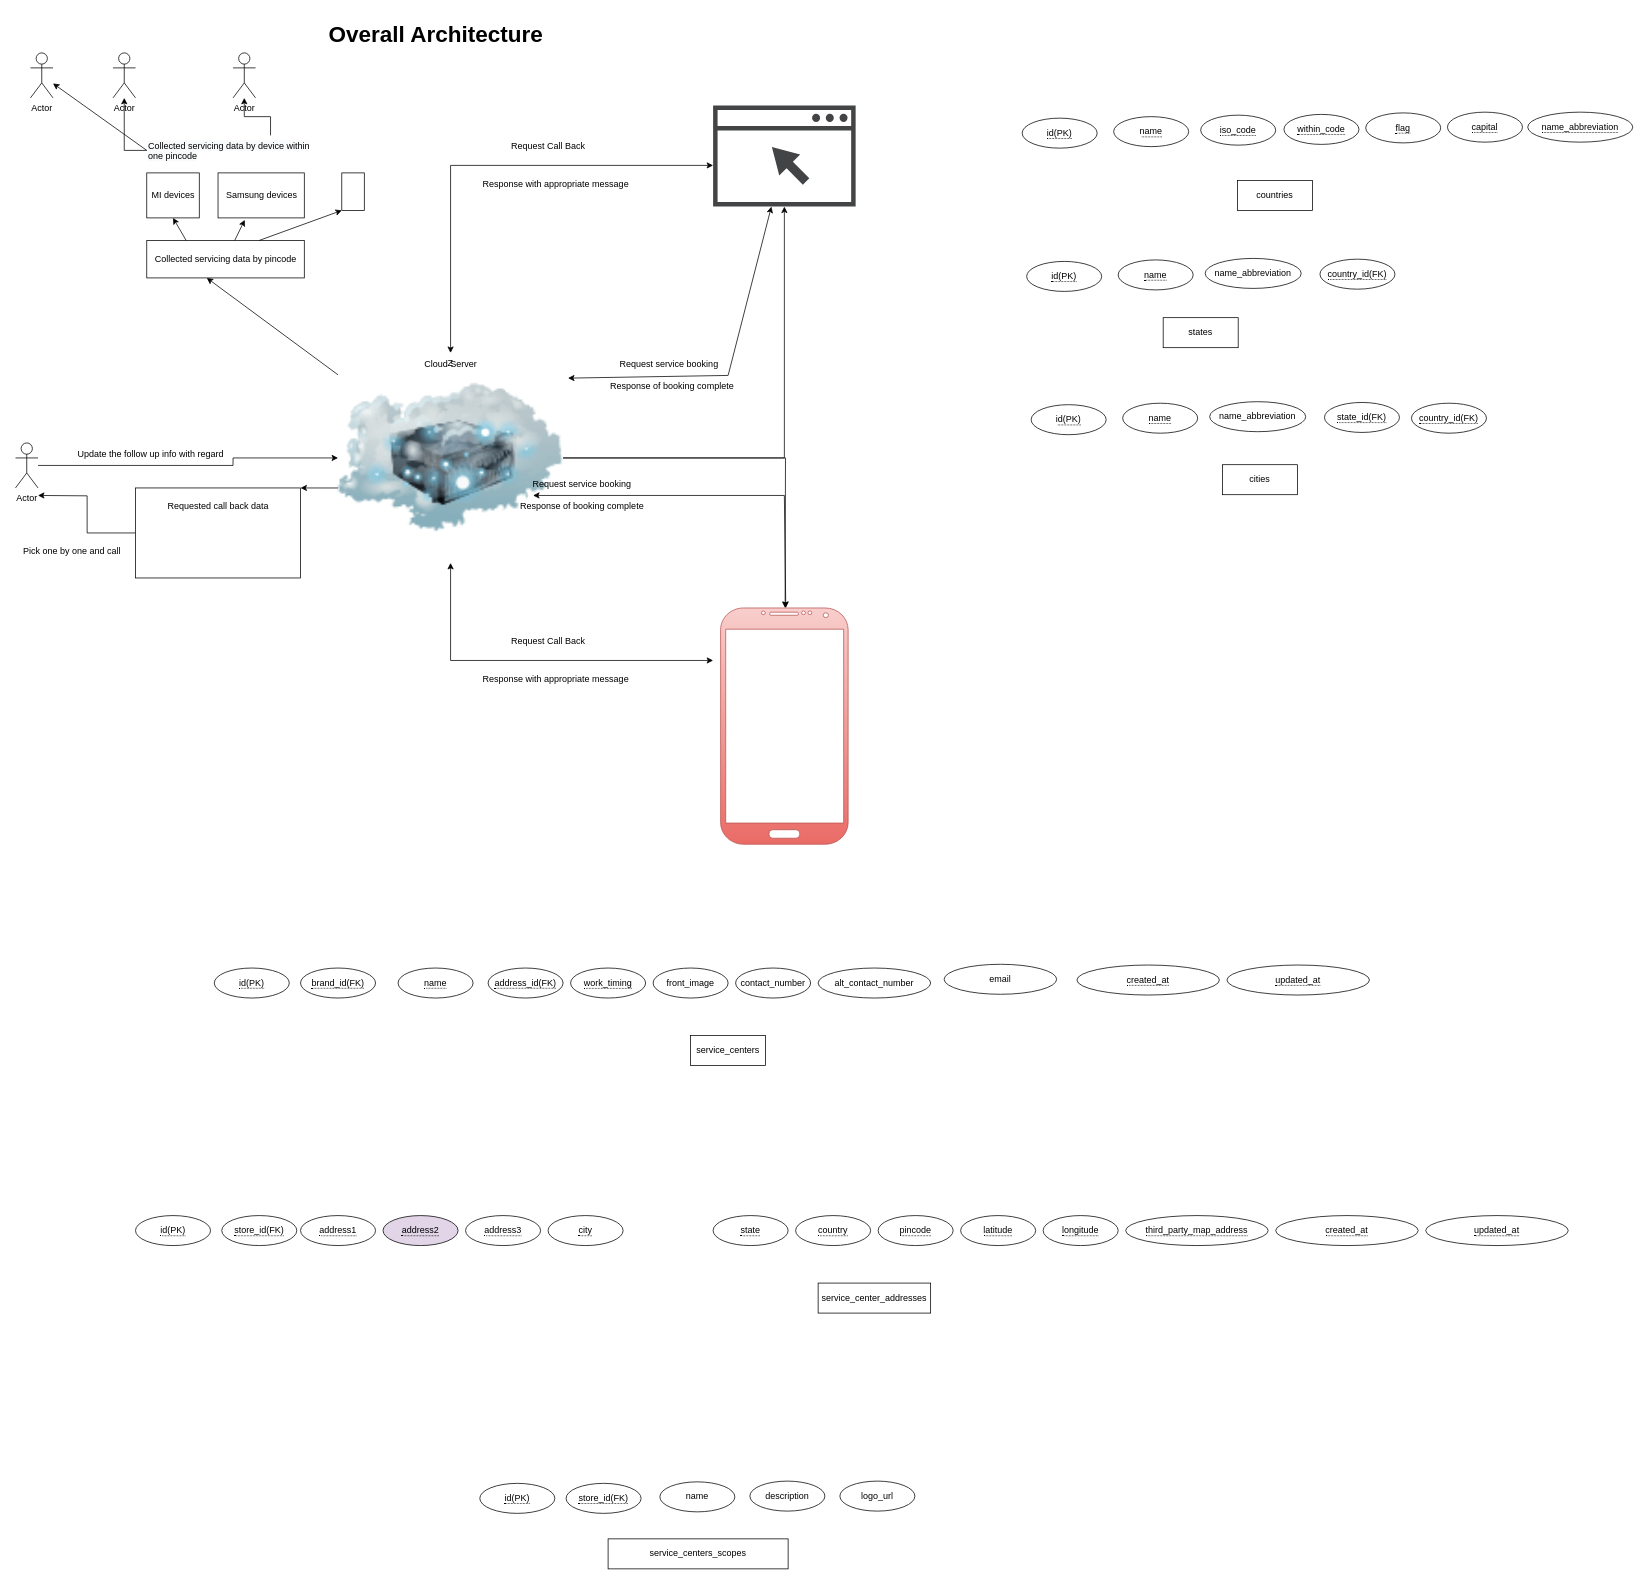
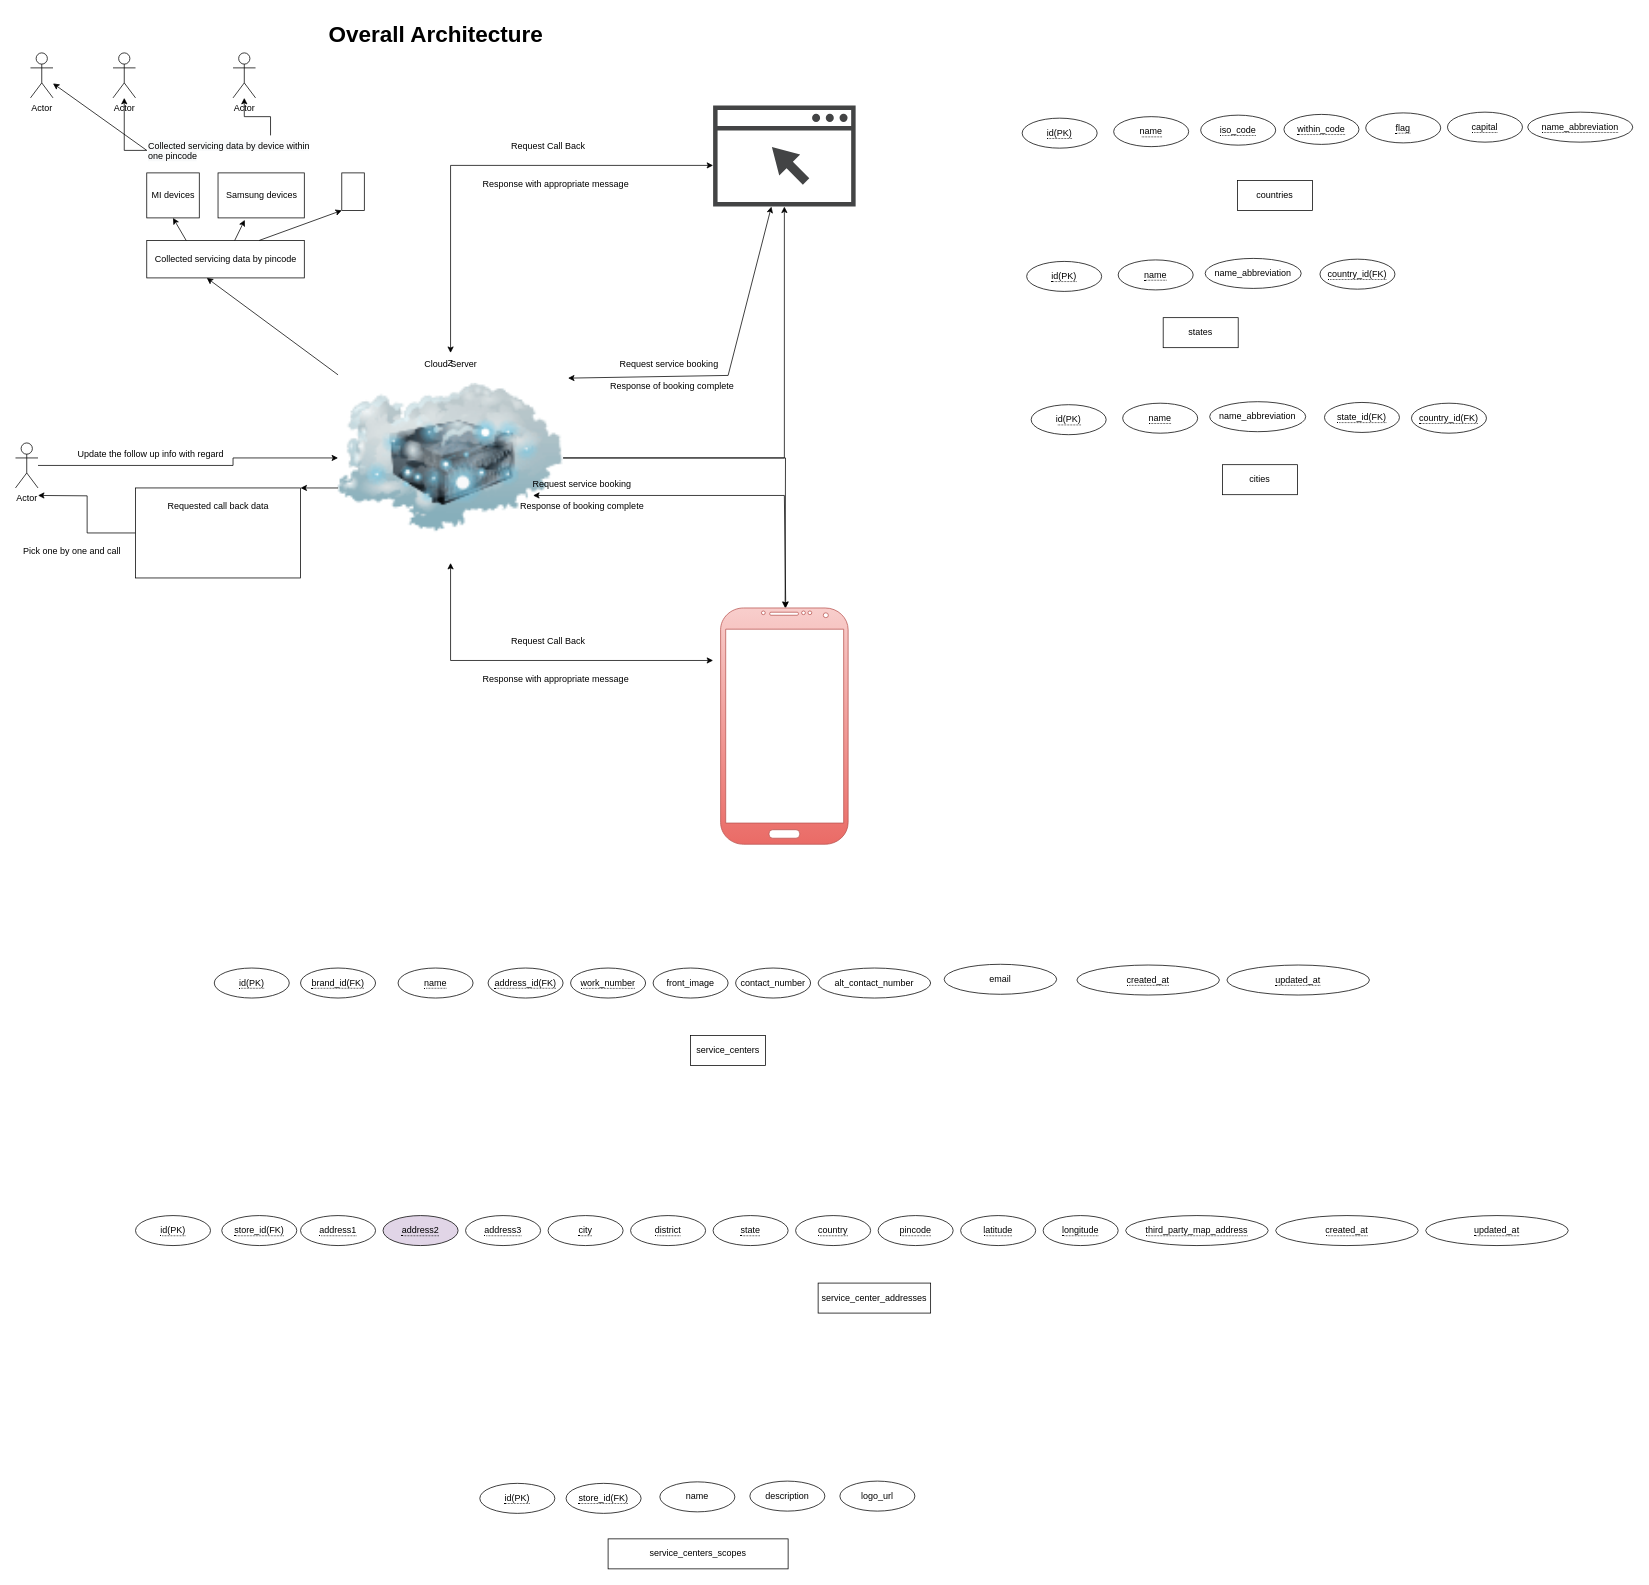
node "work_timing": label "work_timing" -> "work_number"
node "district": added
